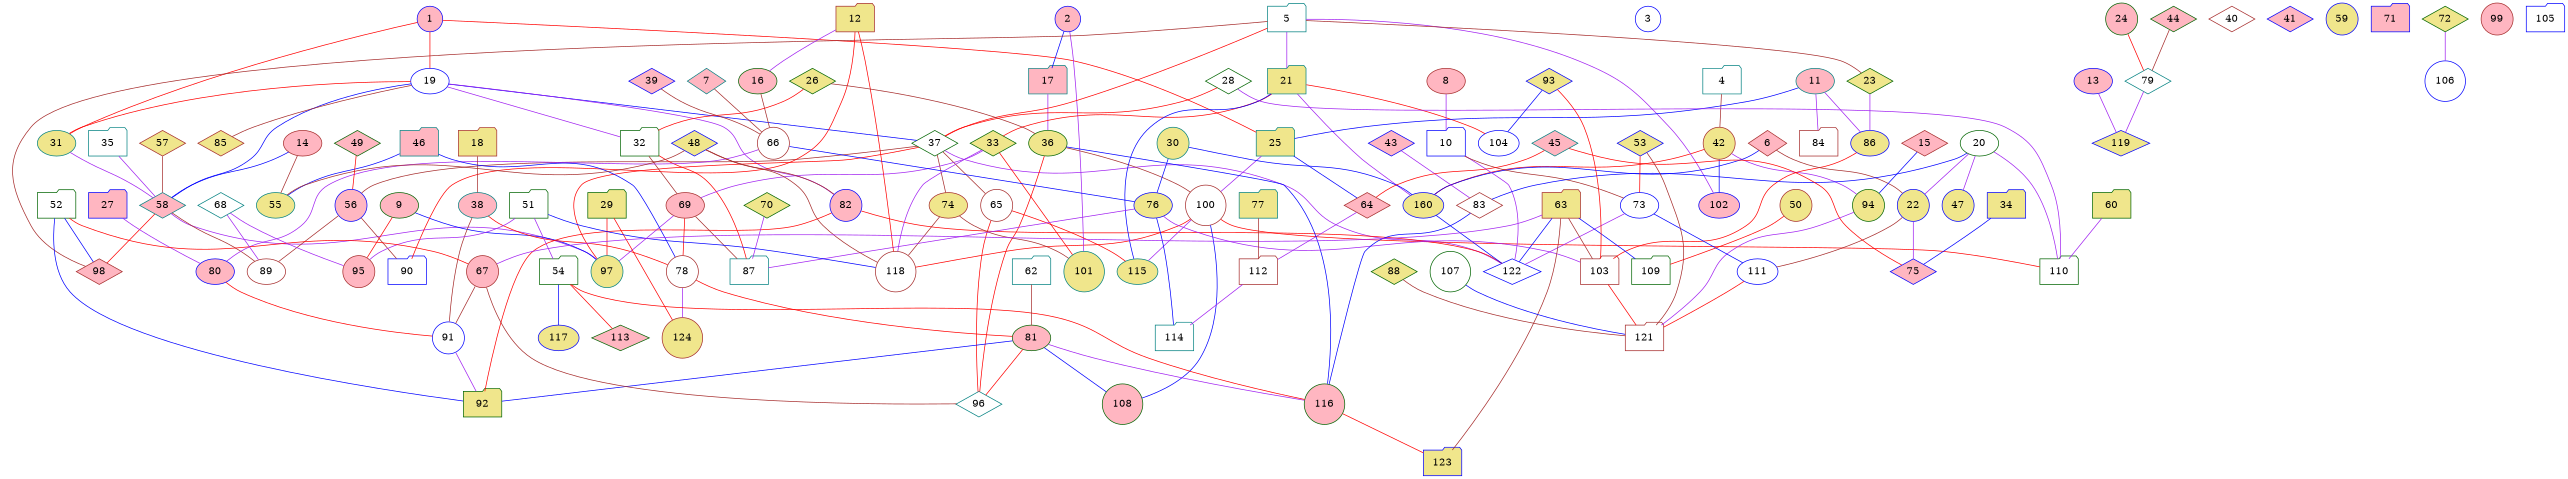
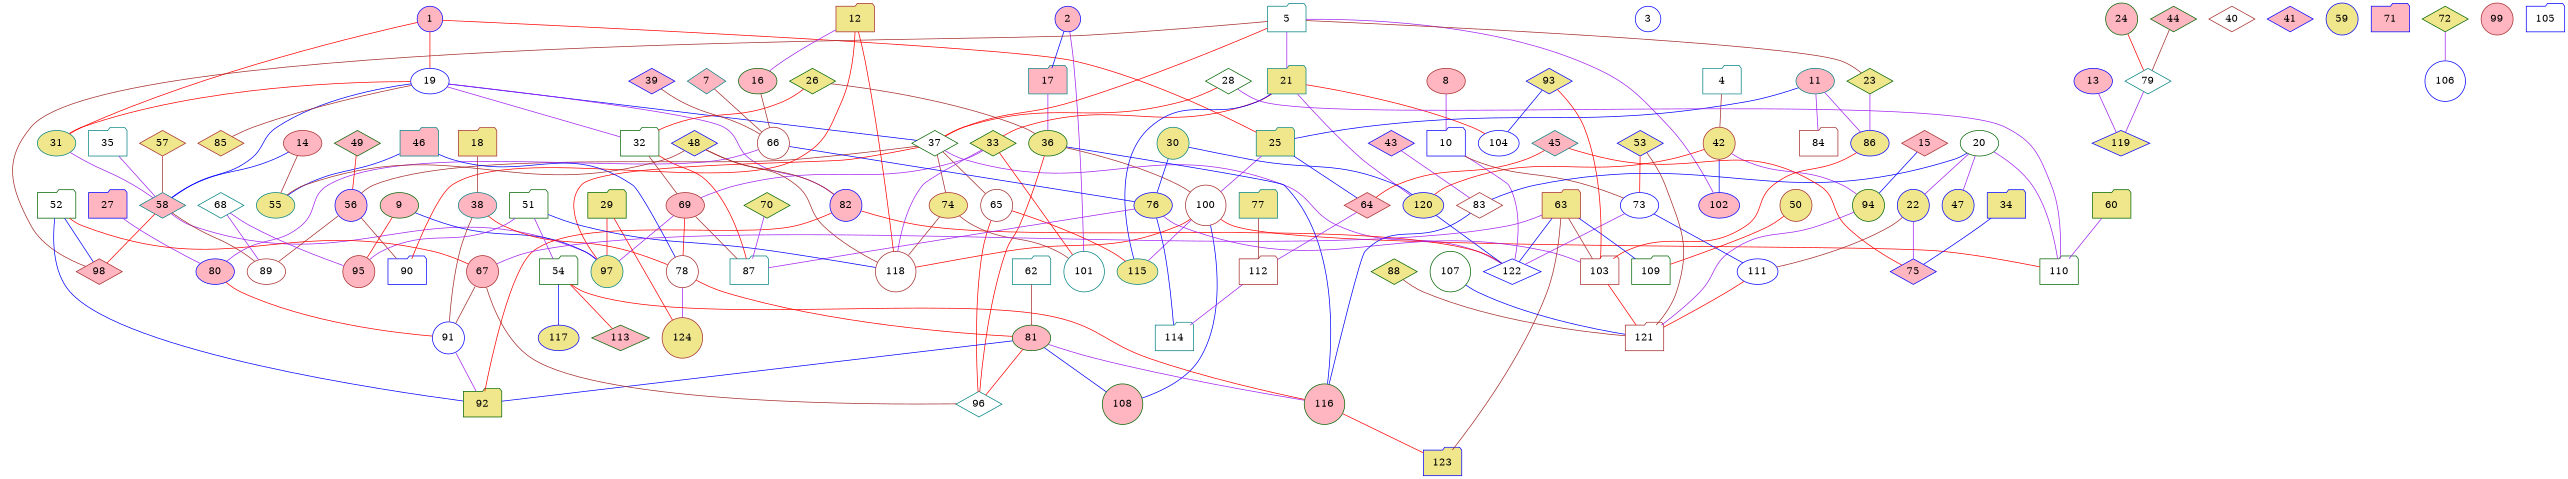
node "6": removed
node "160": label "160" -> "120"
node "101": fillcolor khaki -> white
